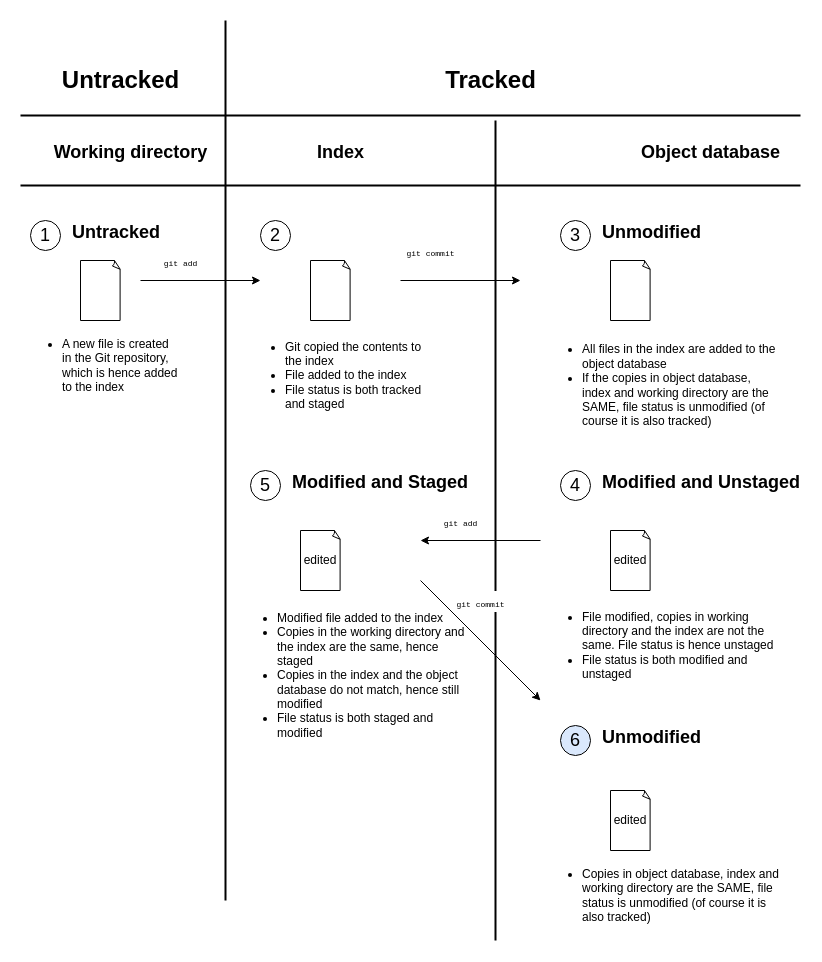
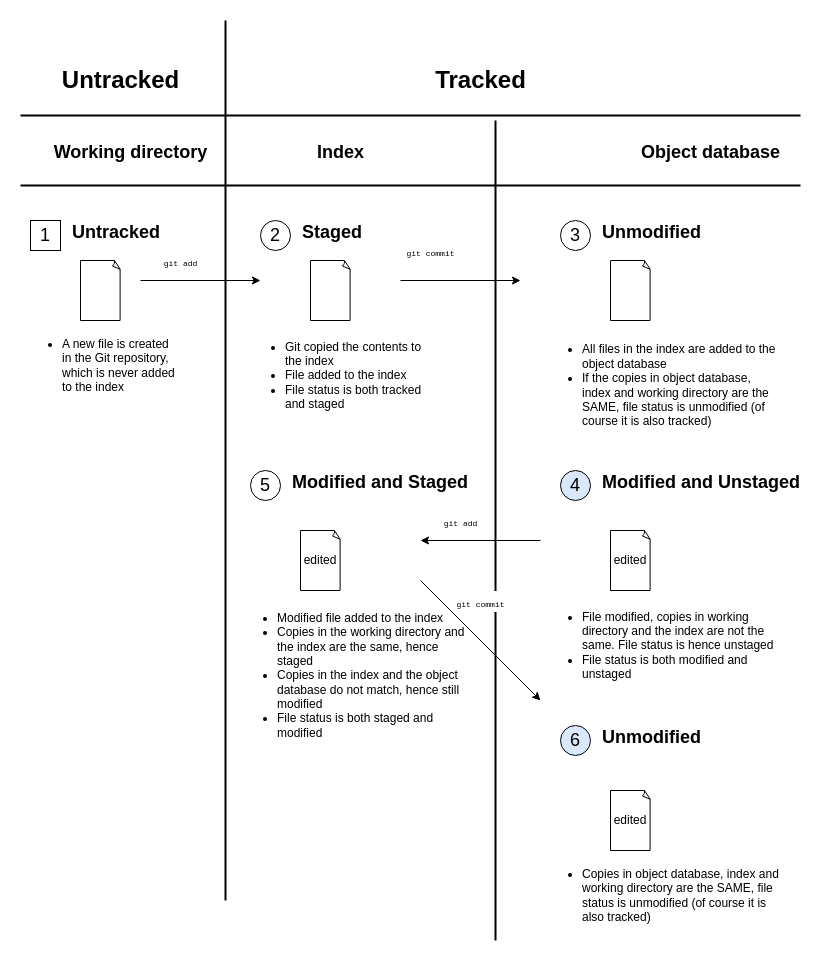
node "Tracked": moved (491, 81) -> (481, 81)
node "Staged": added
node "1": shape ellipse -> rectangle
node "A new file is created in the Git repository, which is hence added to the index": label "A new file is created in the Git repository, which is hence added to the index" -> "A new file is created in the Git repository, which is never added to the index"
node "4": fillcolor #ffffff -> #dae8fc
